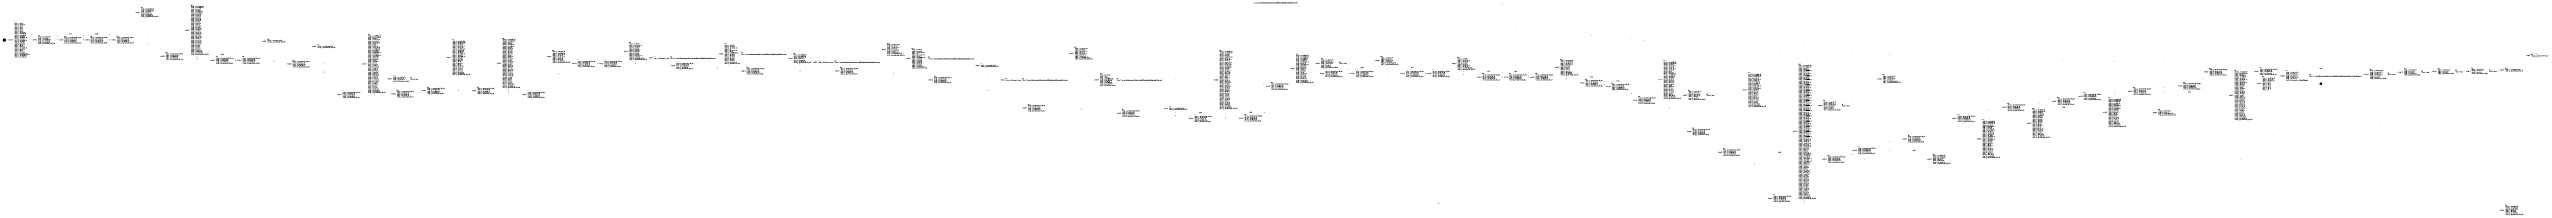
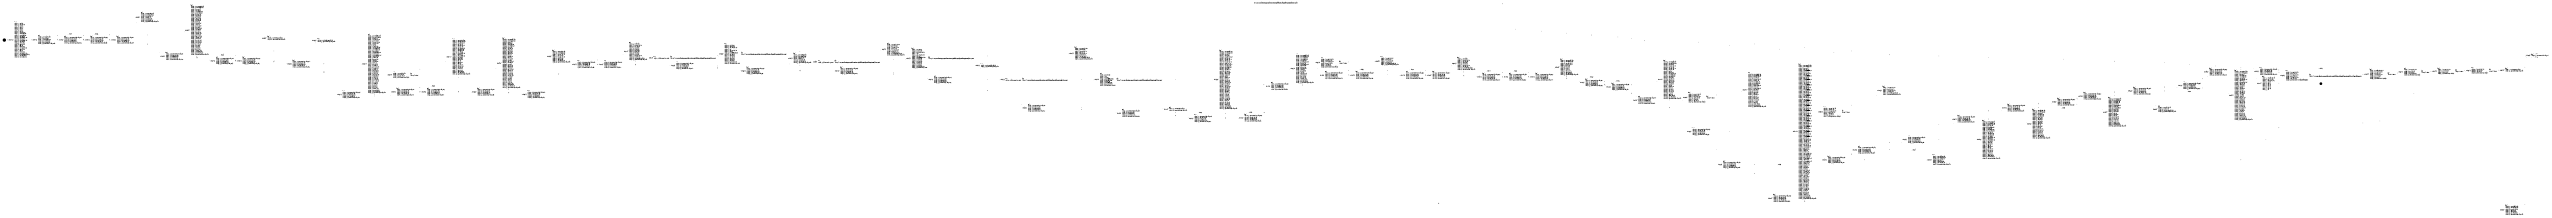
node "0x40283f": added
